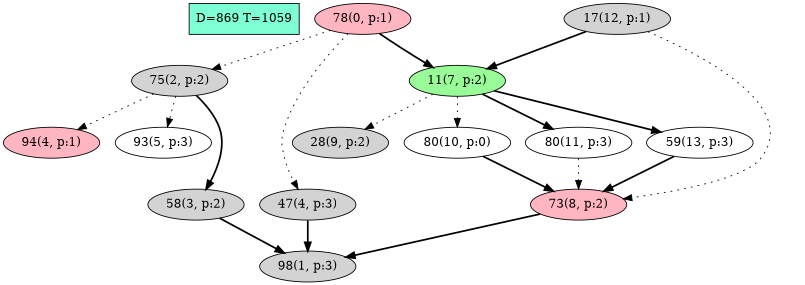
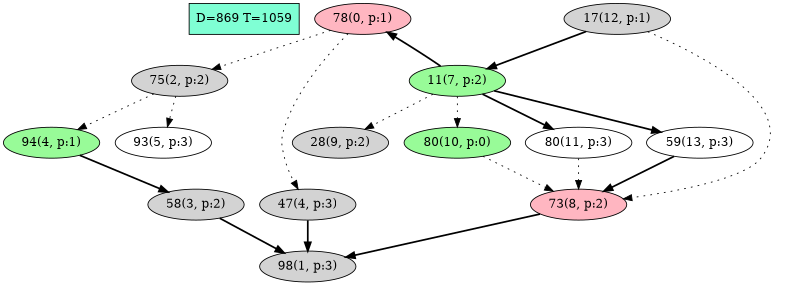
edge "78(0, p:1)" -> "11(7, p:2)": reversed
edge "75(2, p:2)" -> "58(3, p:2)": now "94(4, p:1)" -> "58(3, p:2)"
node "94(4, p:1)": fillcolor lightpink -> palegreen
node "80(10, p:0)": fillcolor white -> palegreen
edge "80(10, p:0)" -> "73(8, p:2)": style bold -> dotted
